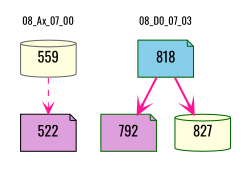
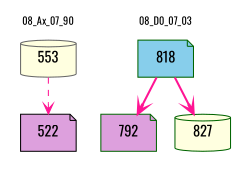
cluster "08_Ax_07_00": label "08_Ax_07_00" -> "08_Ax_07_90"
node "559": label "559" -> "553"
